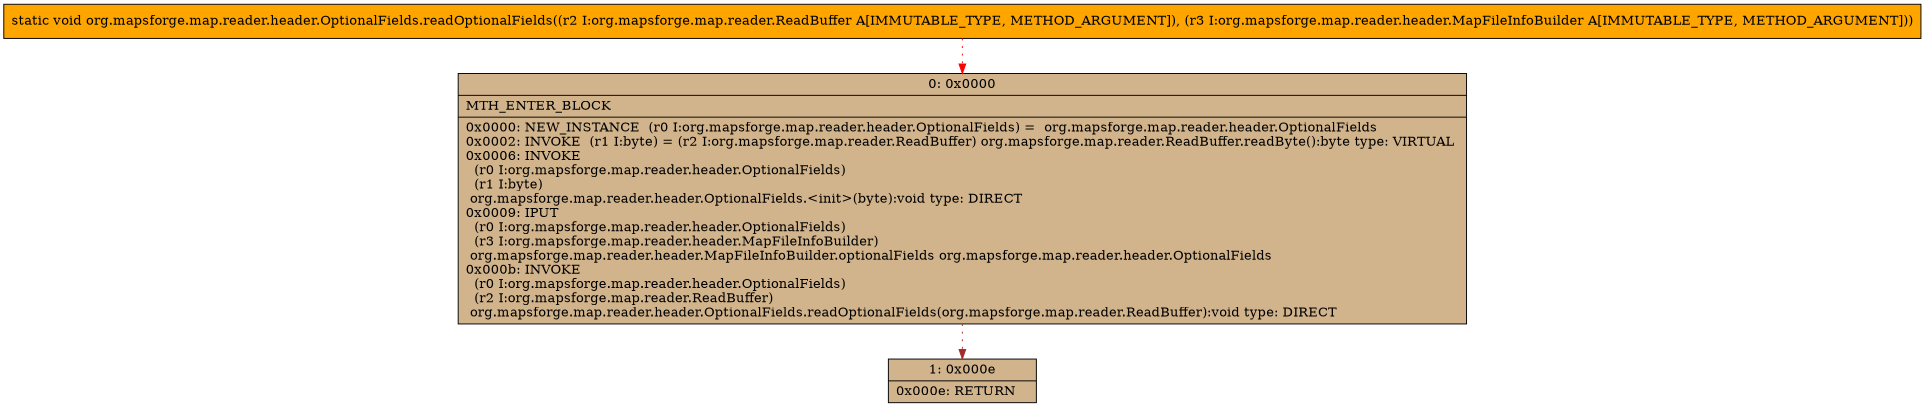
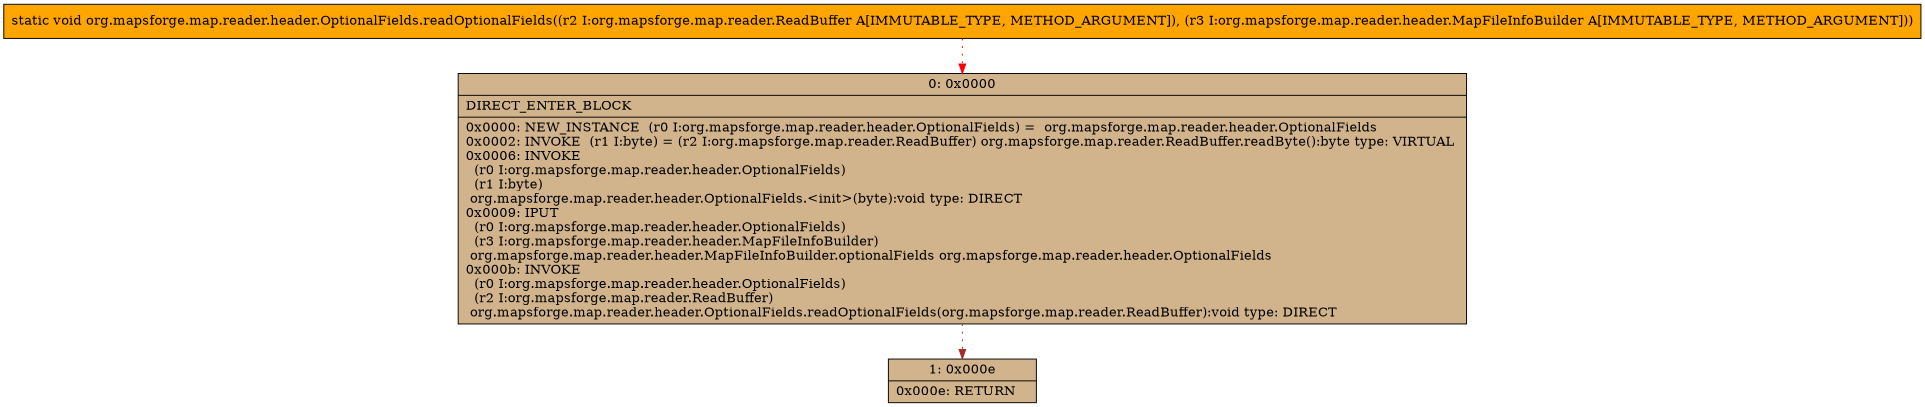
node "0: 0x0000": text "MTH_ENTER_BLOCK" -> "DIRECT_ENTER_BLOCK"
